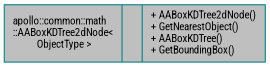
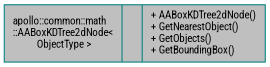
node "apollo::common::math": text "+ AABoxKDTree()" -> "+ GetObjects()"
